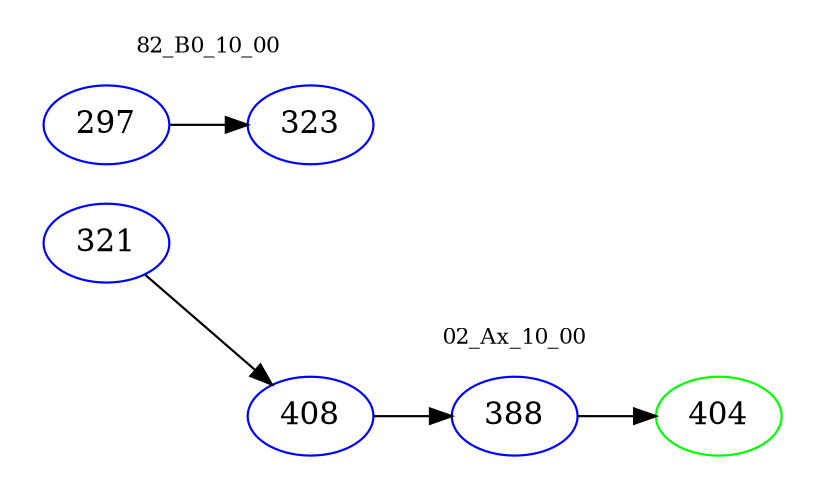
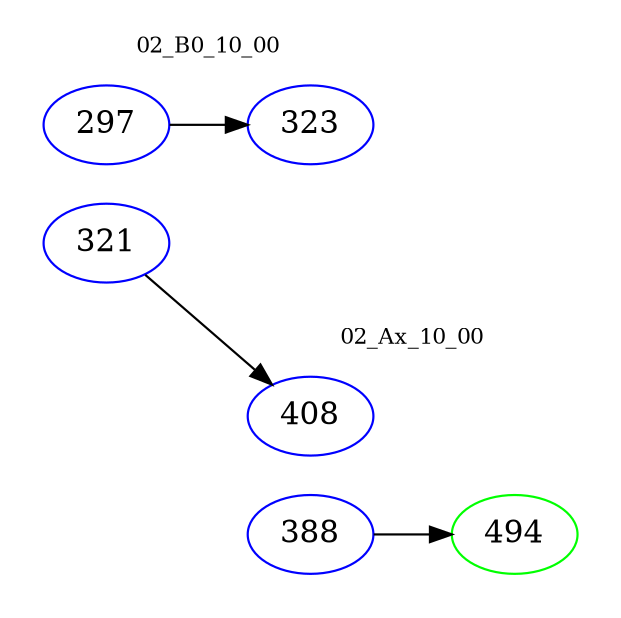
cluster "82_B0_10_00": label "82_B0_10_00" -> "02_B0_10_00"
edge "408" -> "388": removed
node "404": label "404" -> "494"
